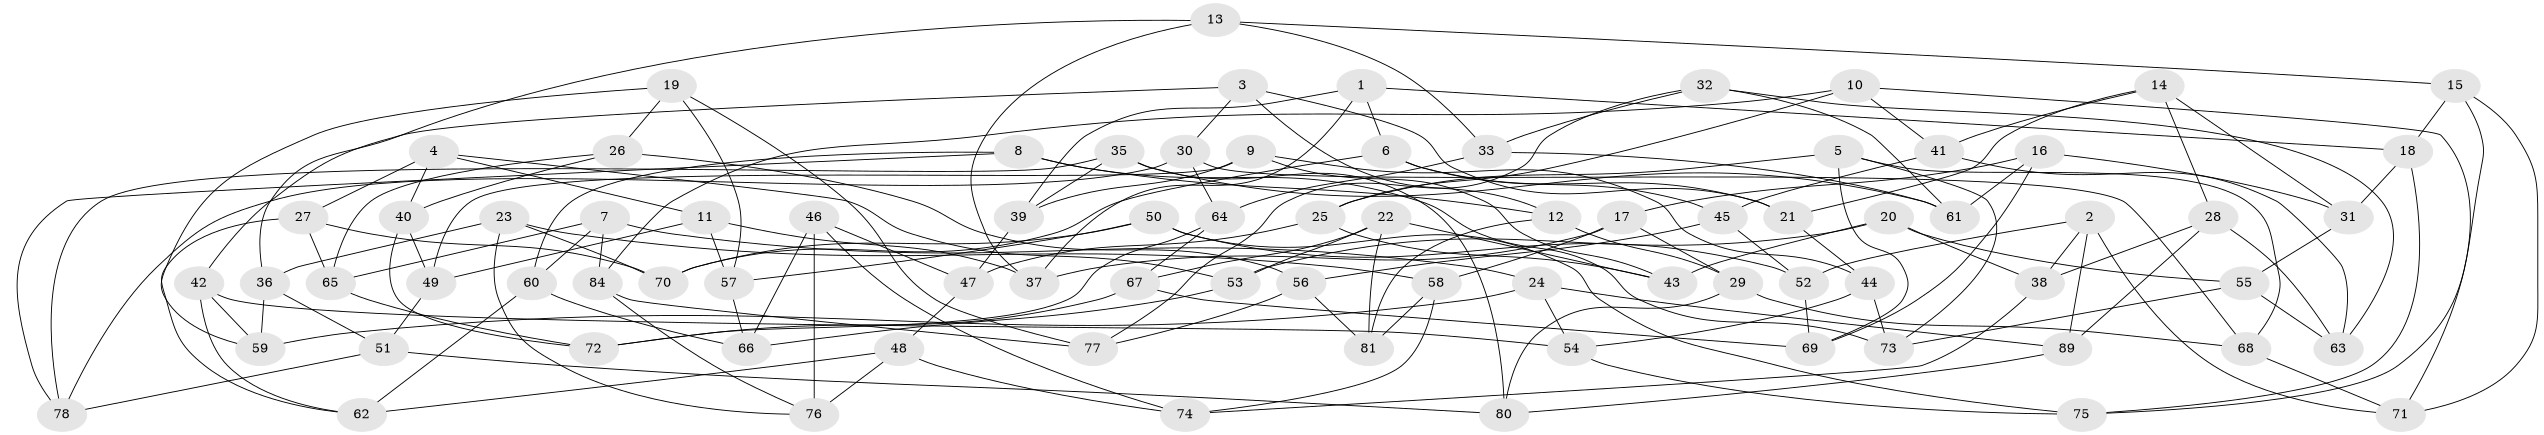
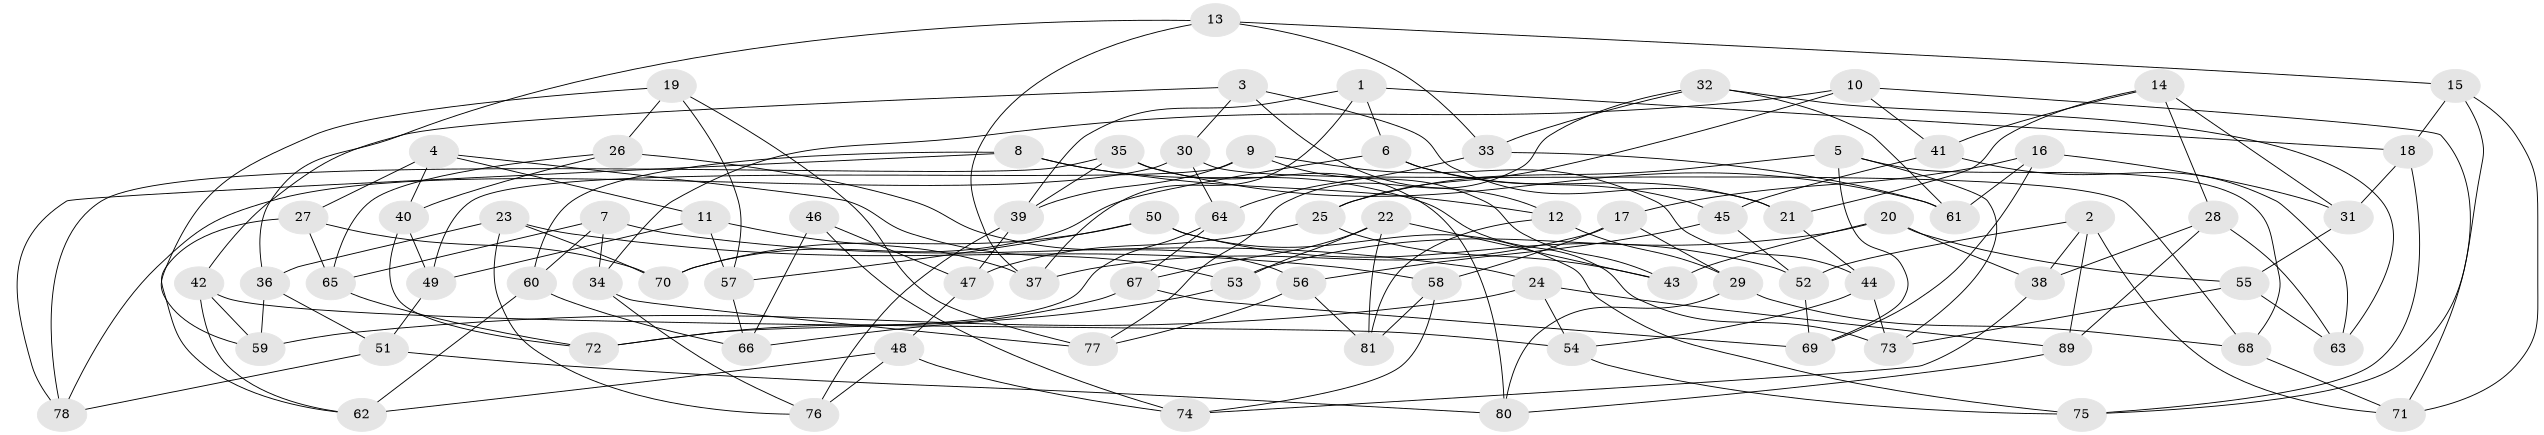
node "84": label "84" -> "34"
edge "46" -- "76": now "39" -- "76"
